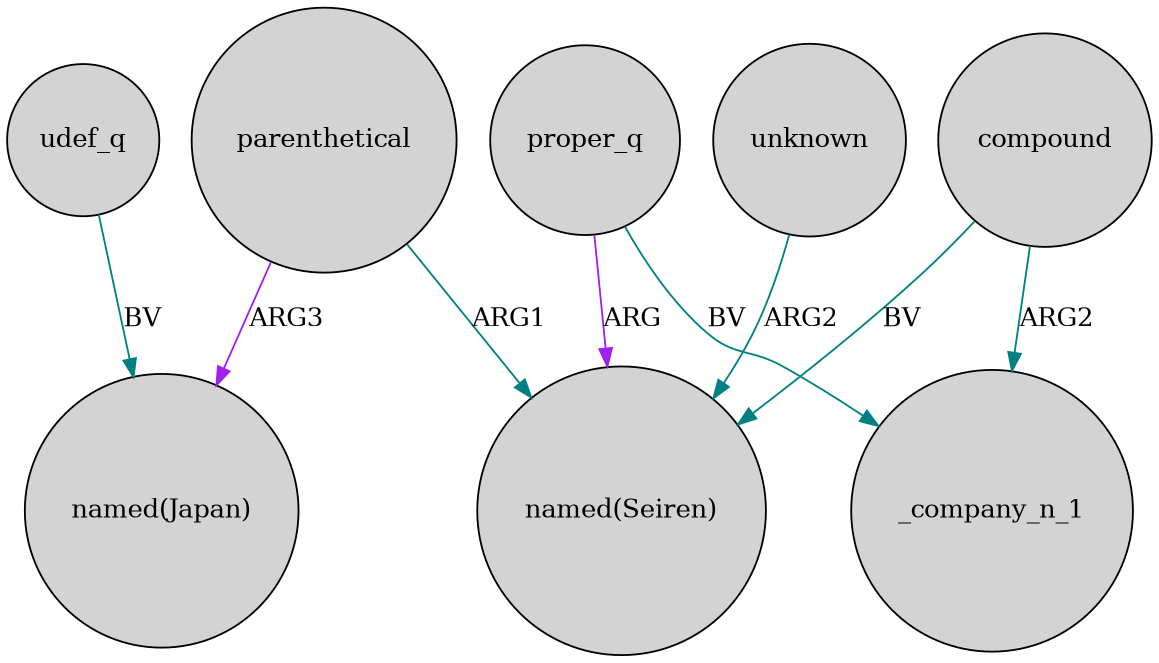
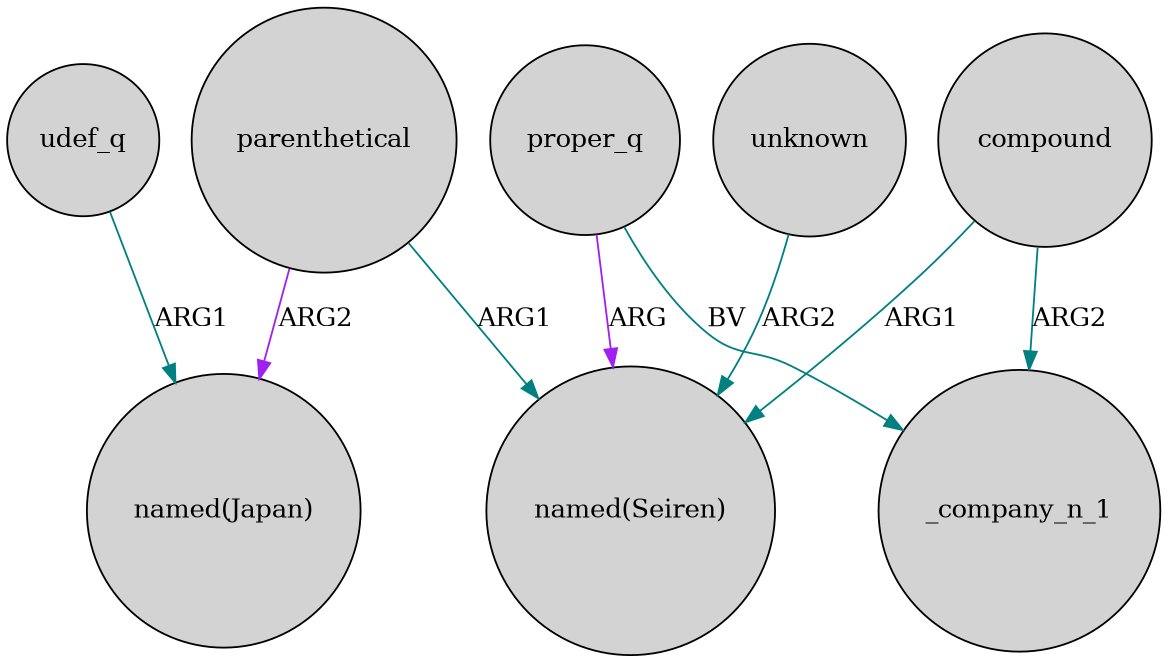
edge "udef_q" -> "named(Japan)": label "BV" -> "ARG1"
edge "parenthetical" -> "named(Japan)": label "ARG3" -> "ARG2"
edge "compound" -> "named(Seiren)": label "BV" -> "ARG1"
